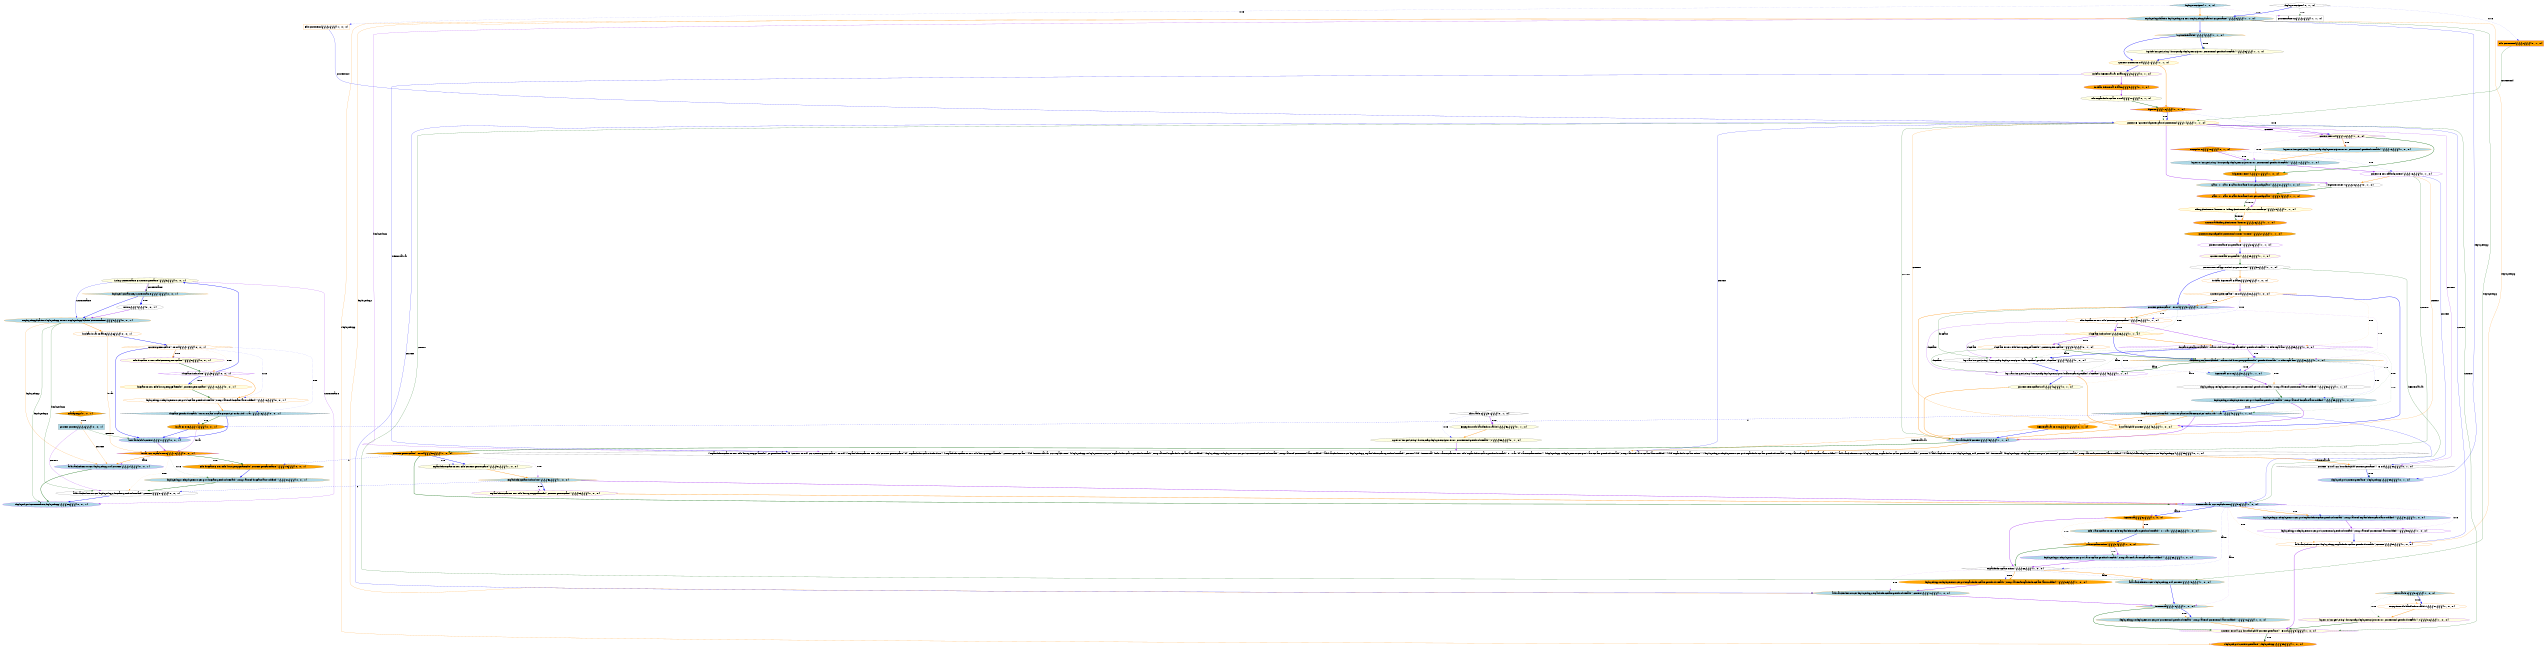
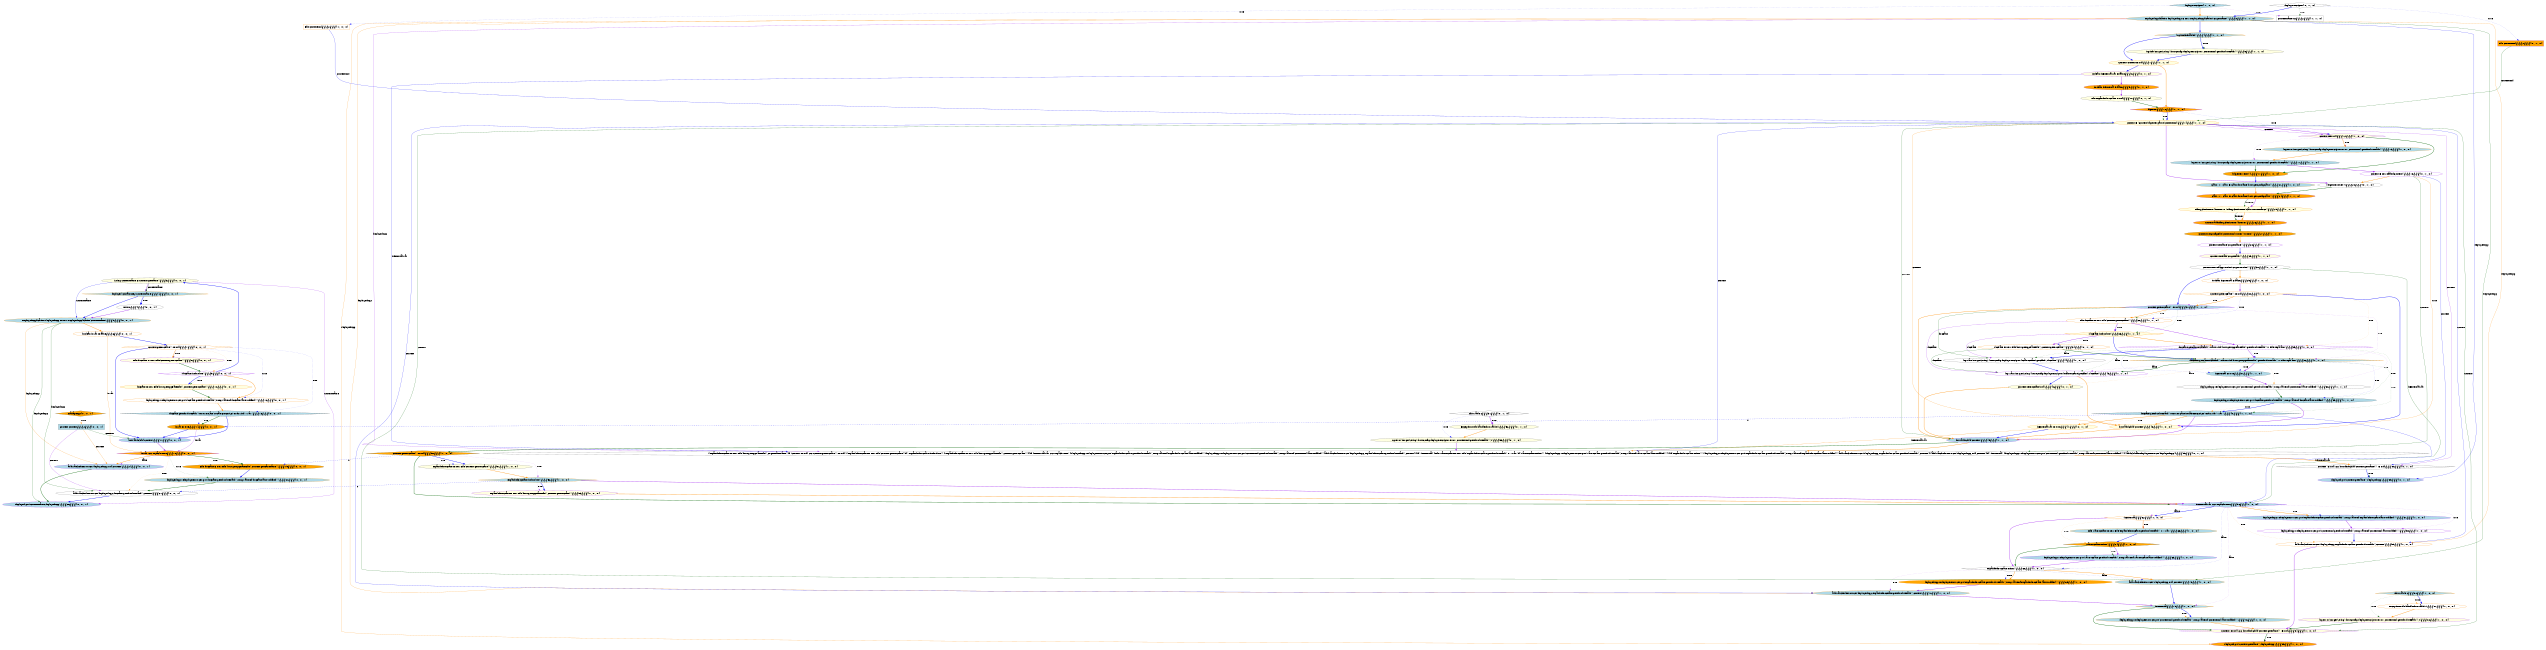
node "Exception e@@@16@@@['0', '1', '0']": removed
edge "context = new FailedContext()@@@18@@@['0', '1', '0']" -> "host.addChild(context)@@@49@@@['1', '1', '0']": label "context" -> "true"
node "isExternalWar = true@@@41@@@['0', '1', '0']": fillcolor orange -> lightyellow
node "!isExternal@@@62@@@['1', '0', '0']": fillcolor orange -> white
